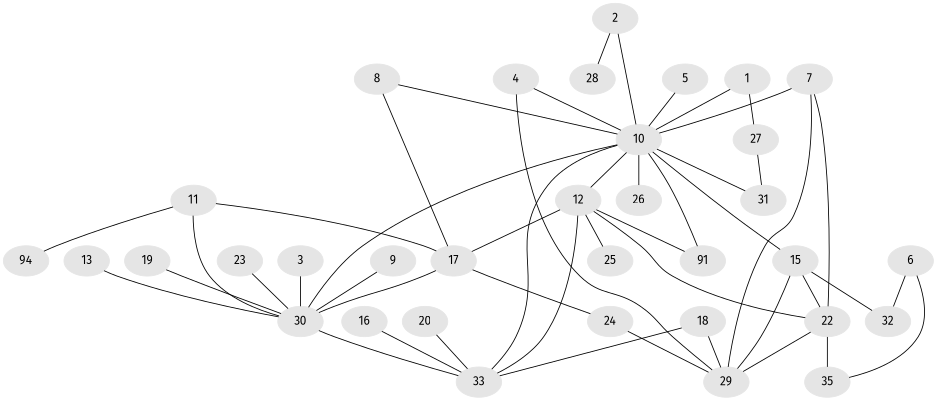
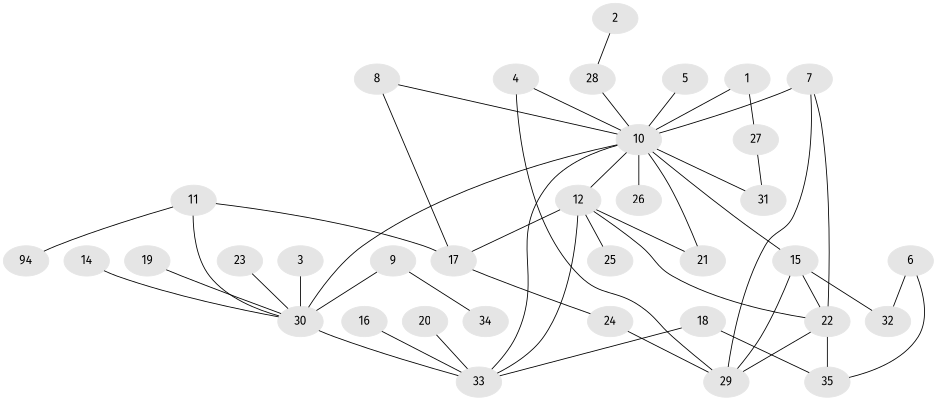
edge "2" -- "10": now "28" -- "10"
node "13": label "13" -> "14"
node "91": label "91" -> "21"
edge "17" -- "30": removed
node "34": added
edge "18" -- "29": now "18" -- "35"
